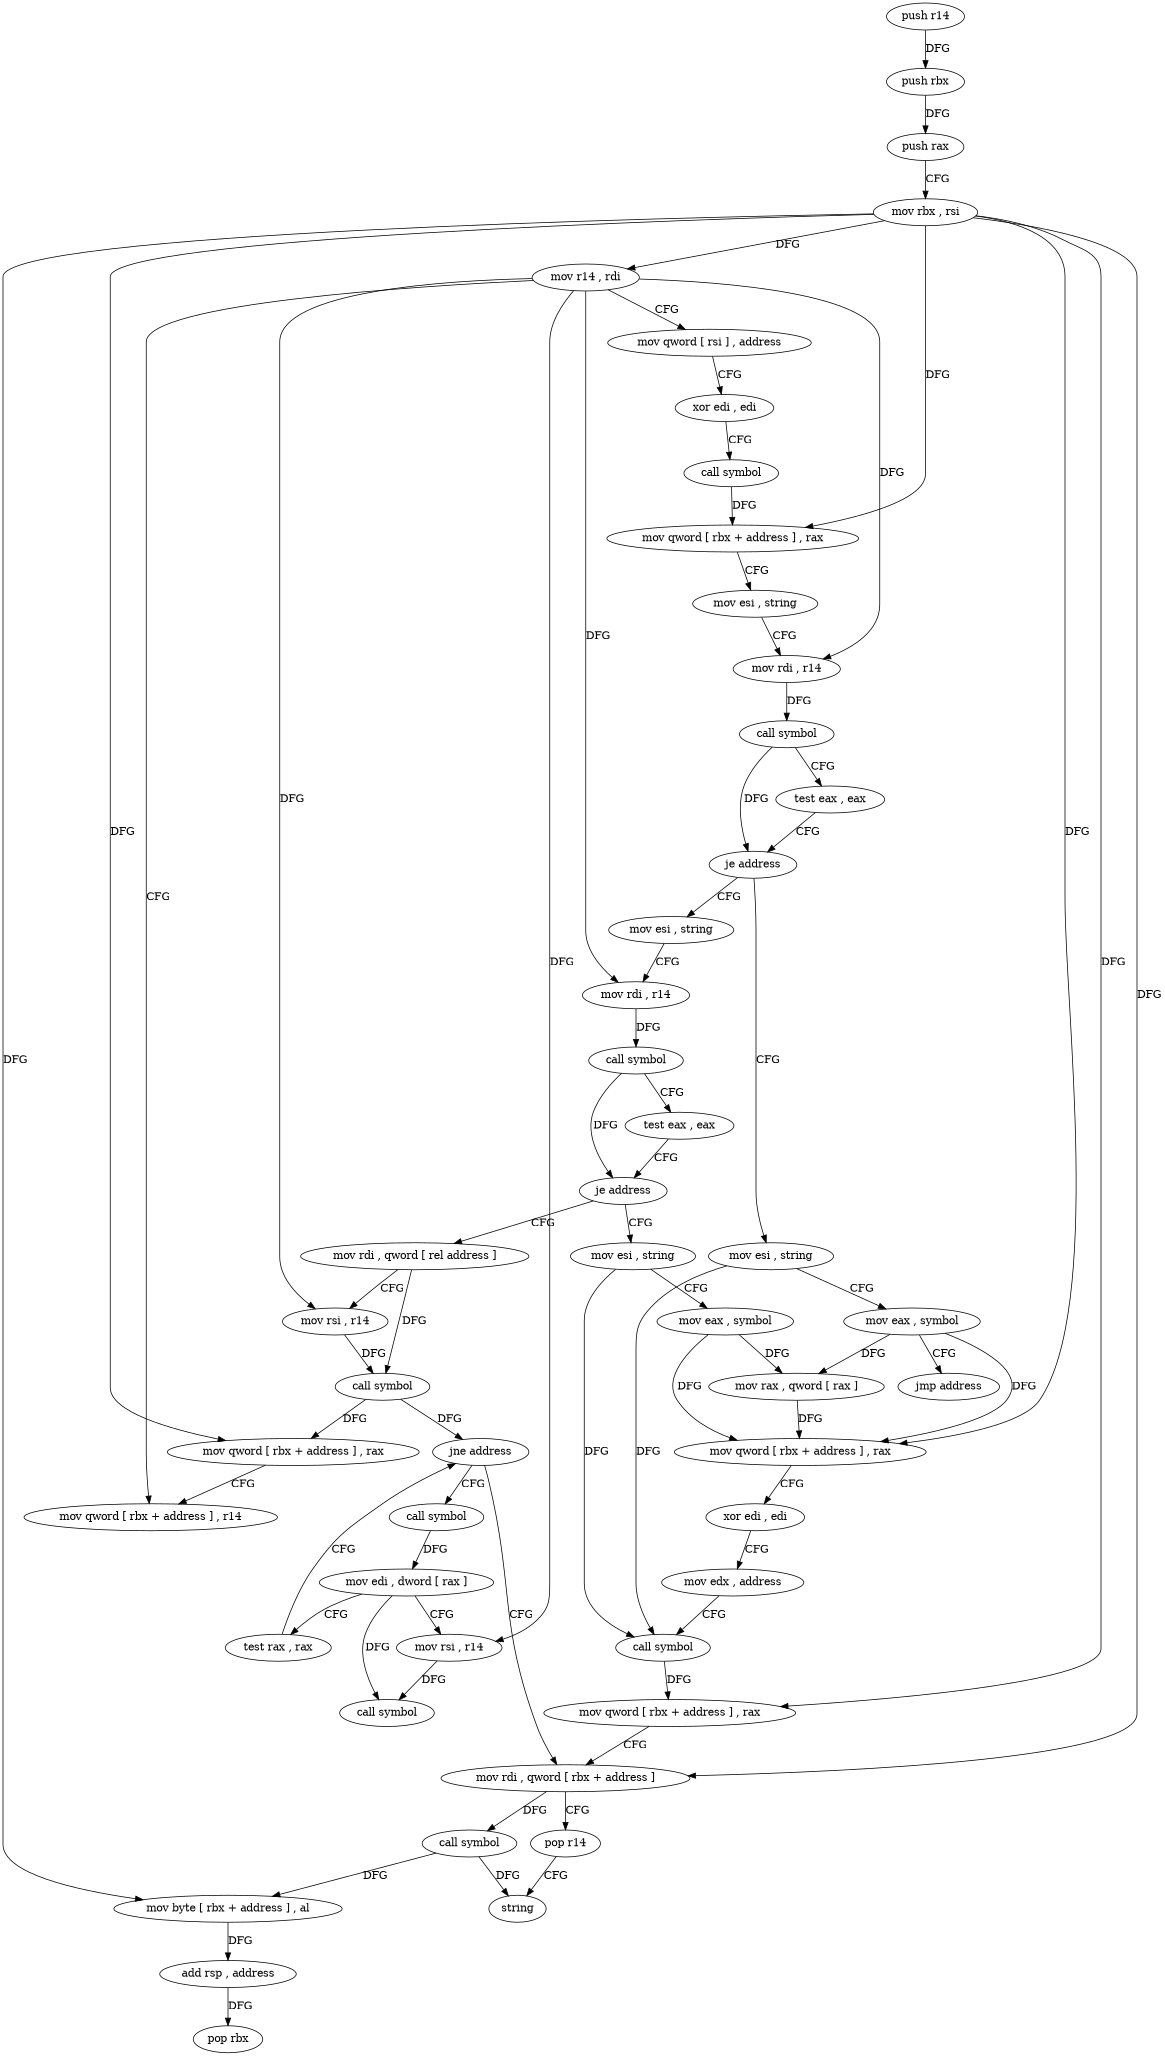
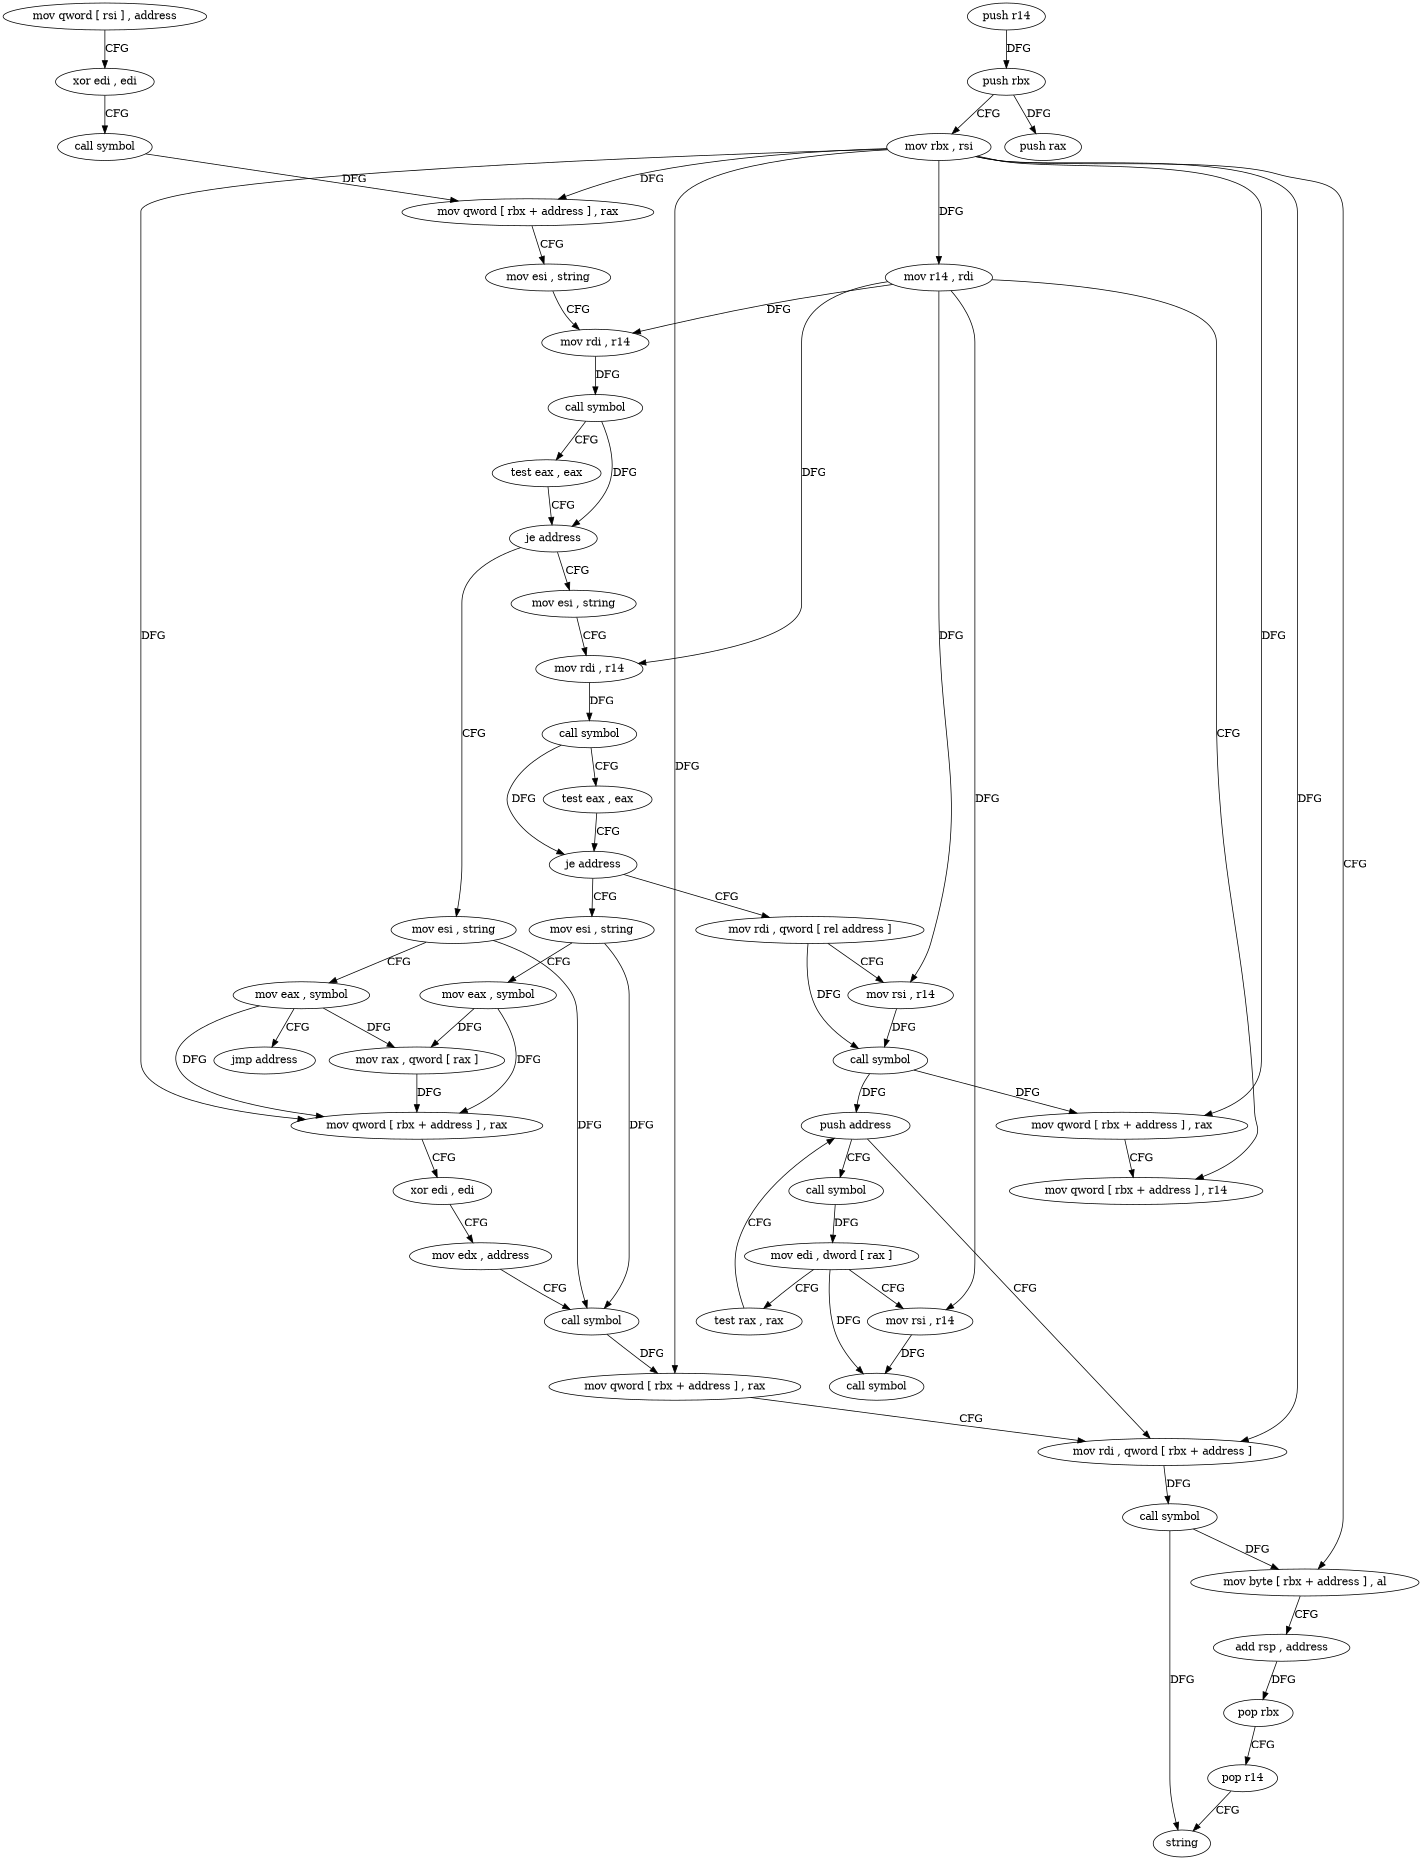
edge "push rax" -> "mov rbx , rsi": now "push rbx" -> "mov rbx , rsi"
edge "mov r14 , rdi" -> "mov qword [ rsi ] , address": removed, label "CFG"
edge "mov rbx , rsi" -> "mov byte [ rbx + address ] , al": label "DFG" -> "CFG"
node "jne address": label "jne address" -> "push address"
edge "mov rdi , qword [ rbx + address ]" -> "pop r14": now "pop rbx" -> "pop r14"
edge "mov byte [ rbx + address ] , al" -> "add rsp , address": label "DFG" -> "CFG"
